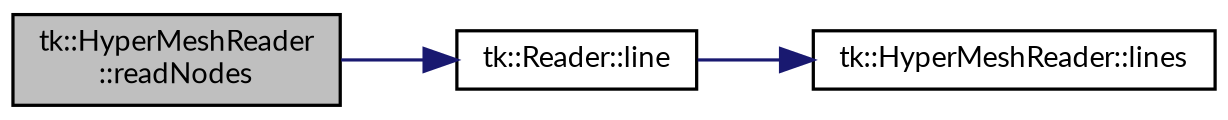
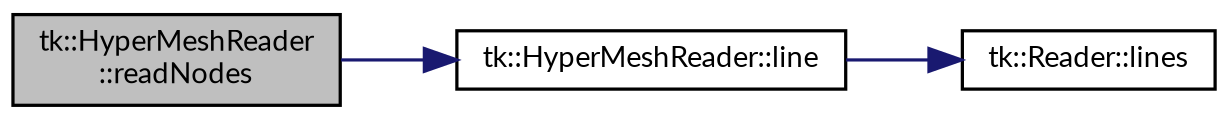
node "tk::Reader::line": label "tk::Reader::line" -> "tk::HyperMeshReader::line"
node "tk::HyperMeshReader::lines": label "tk::HyperMeshReader::lines" -> "tk::Reader::lines"
